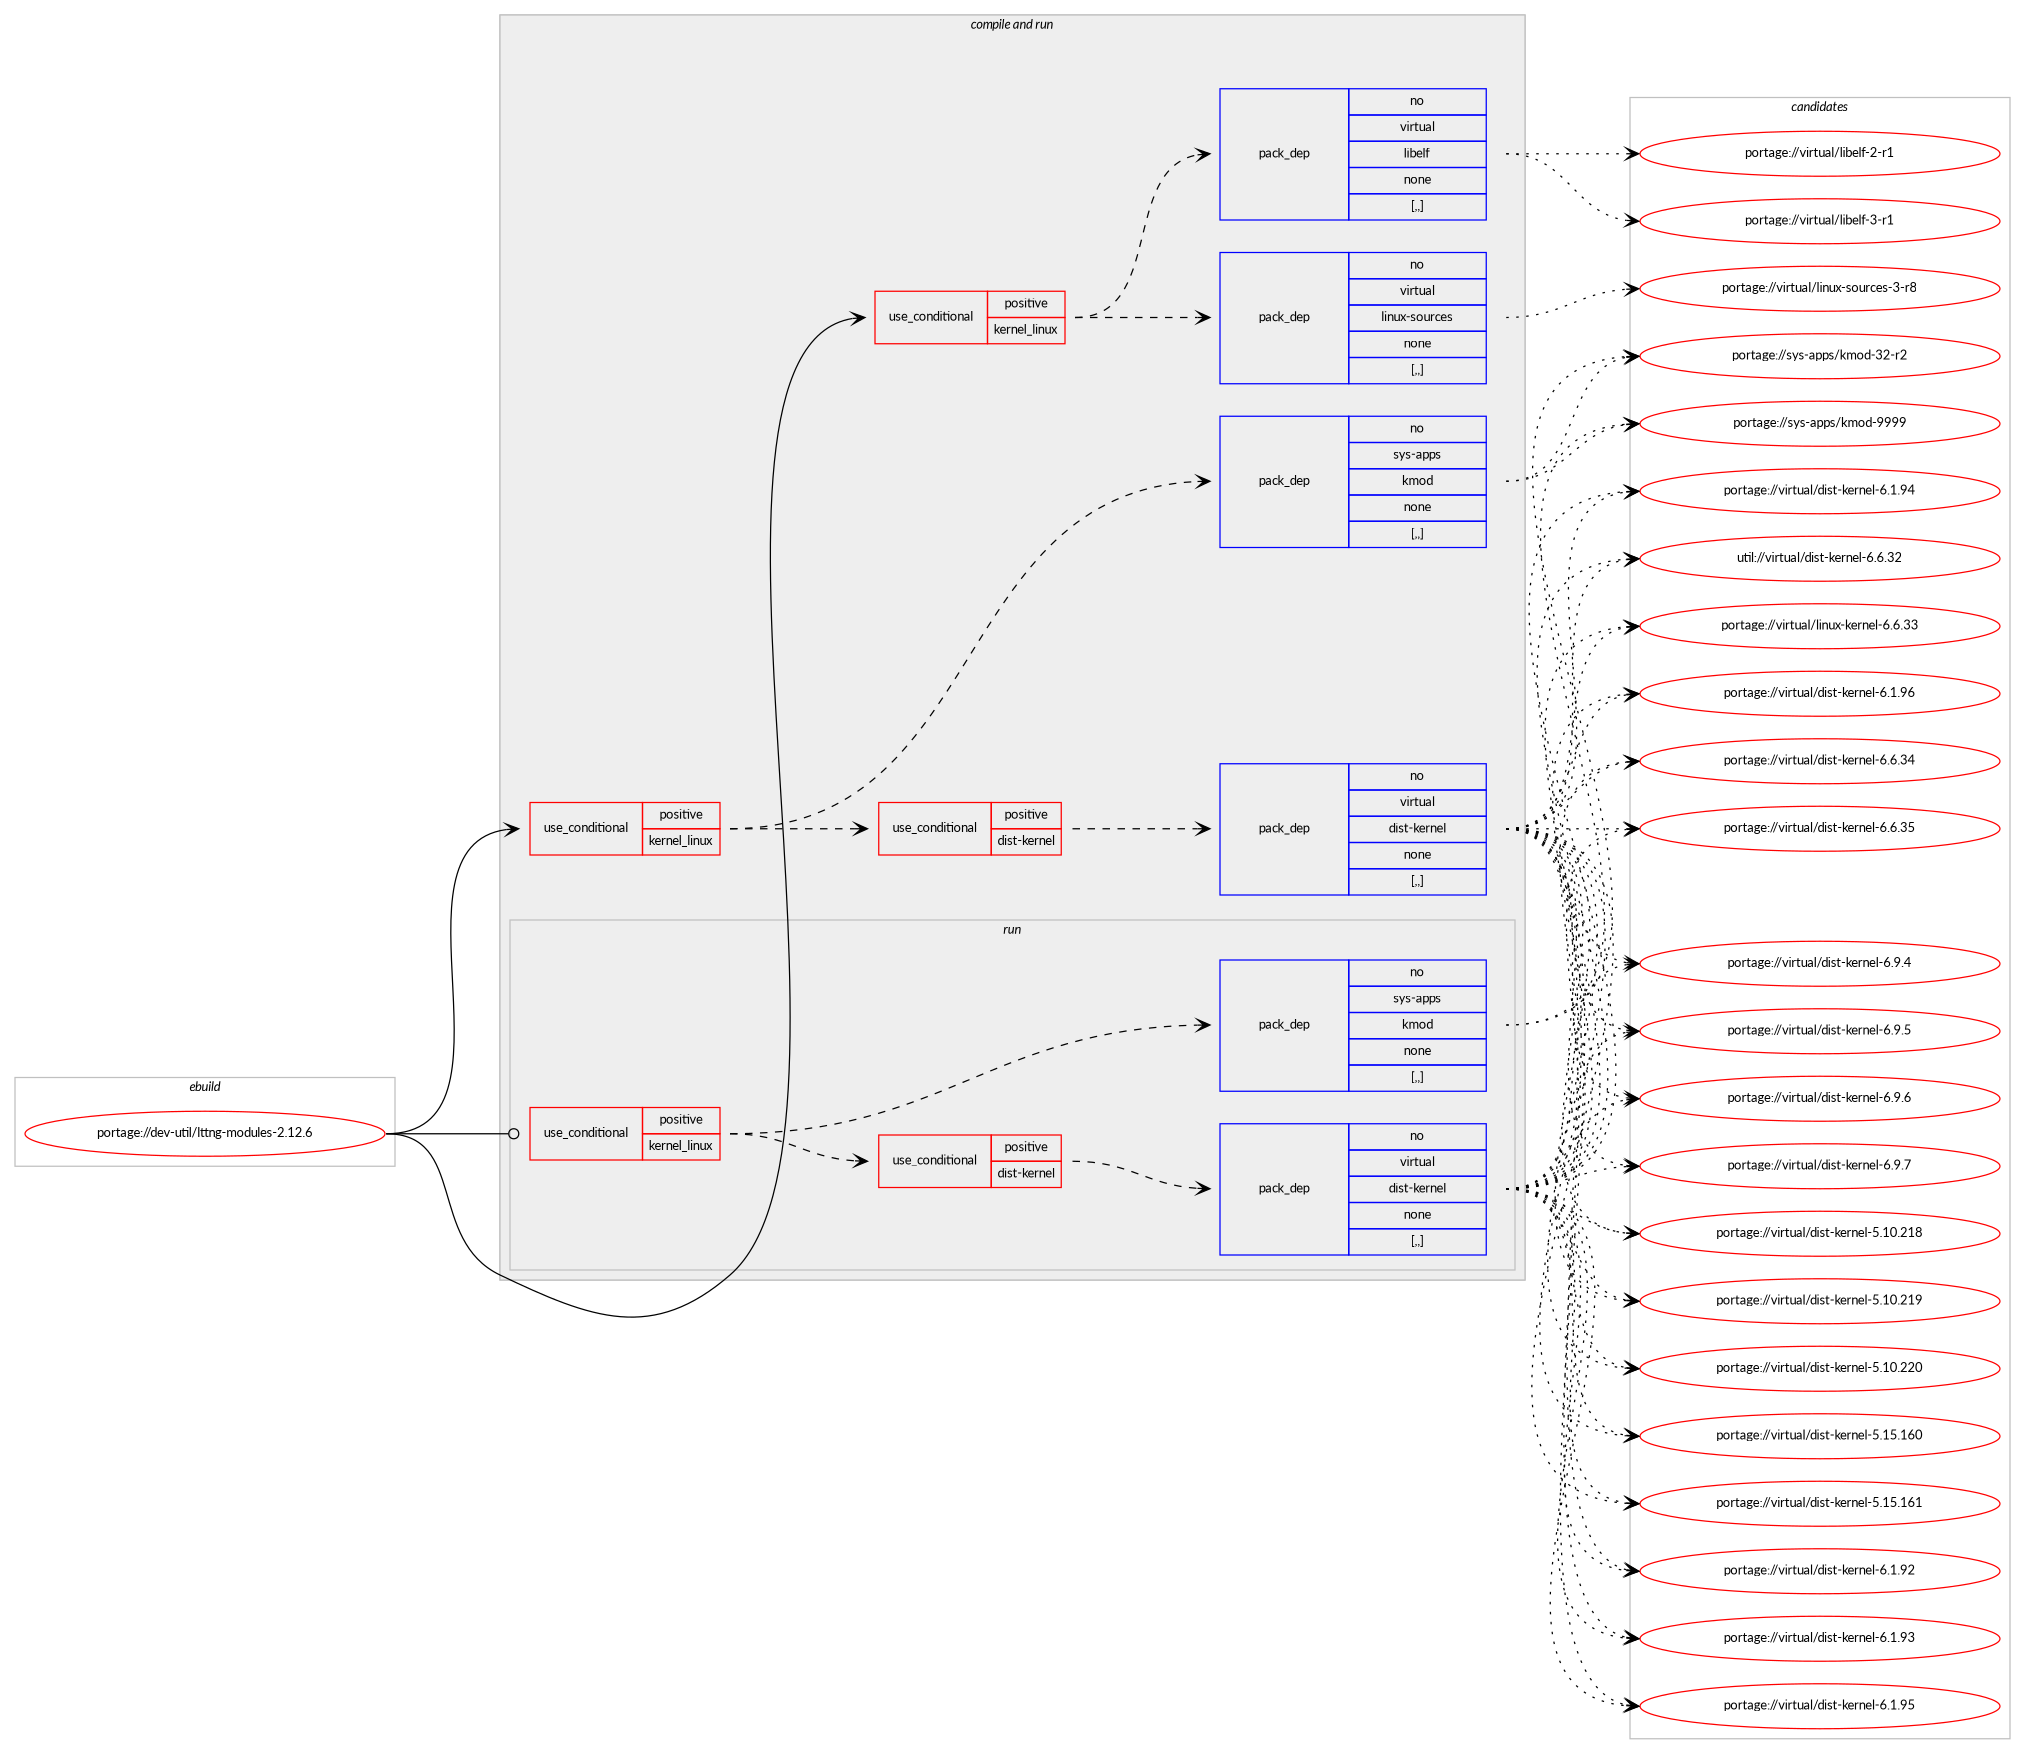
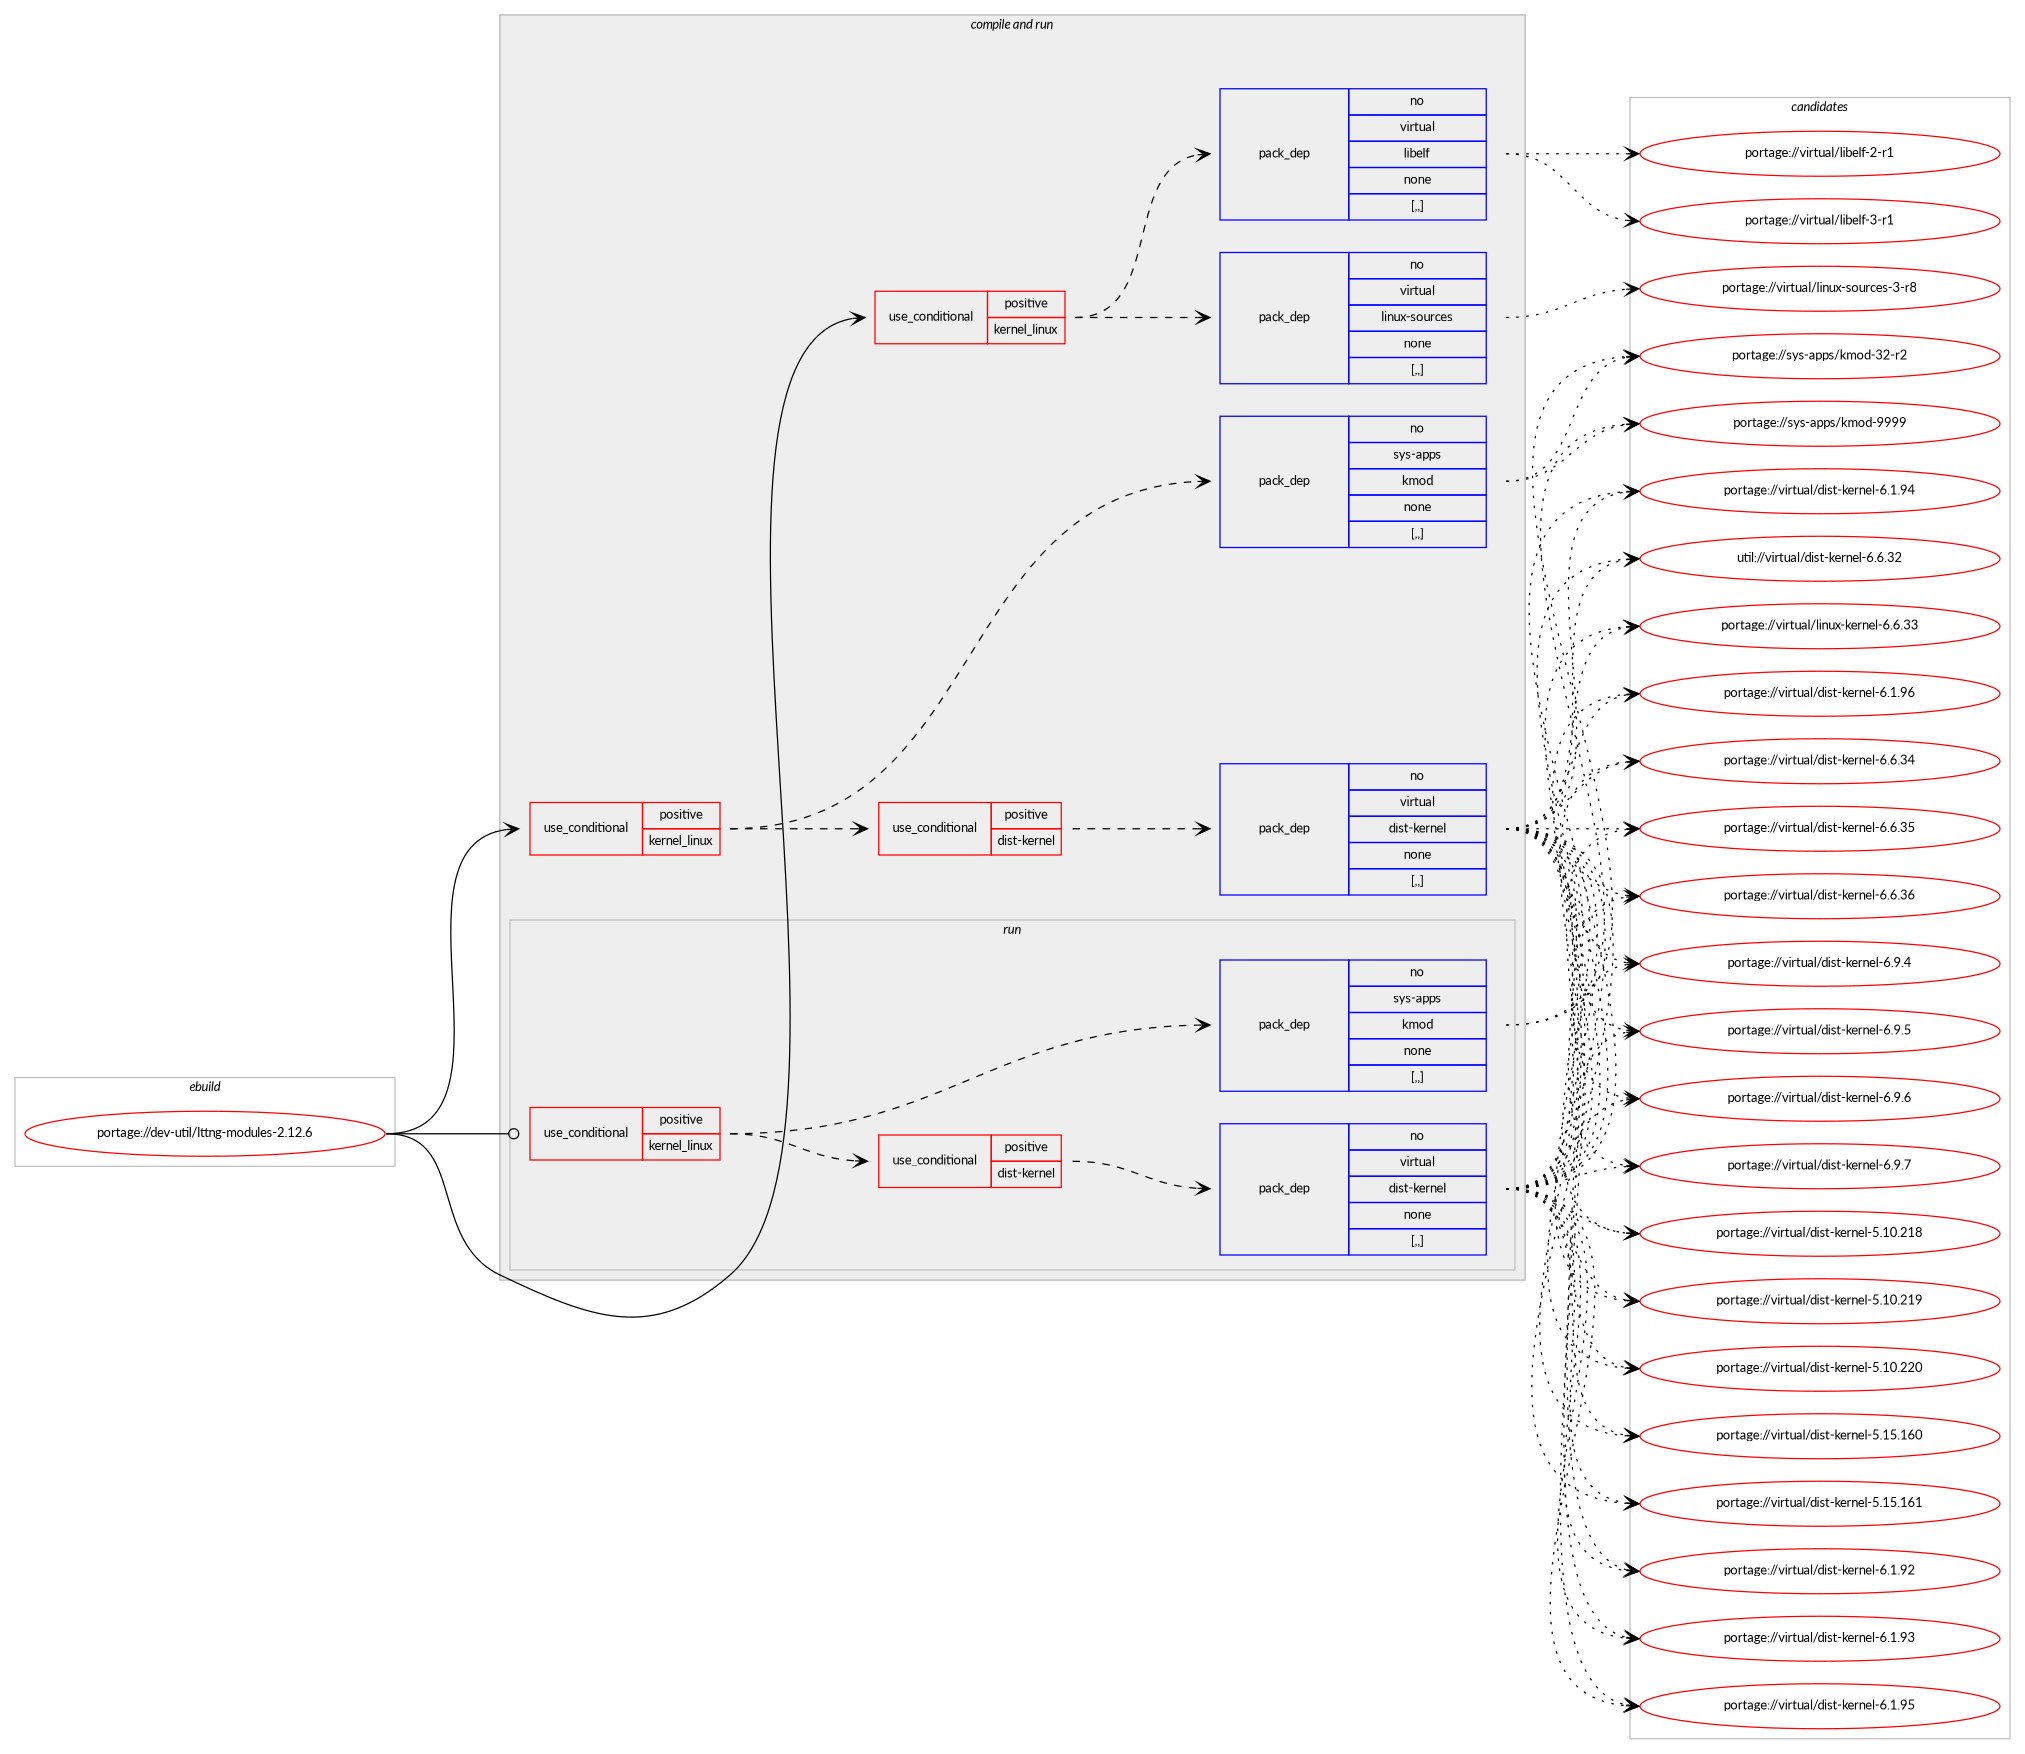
node "portage://virtual/dist-kernel-6.6.36": added
